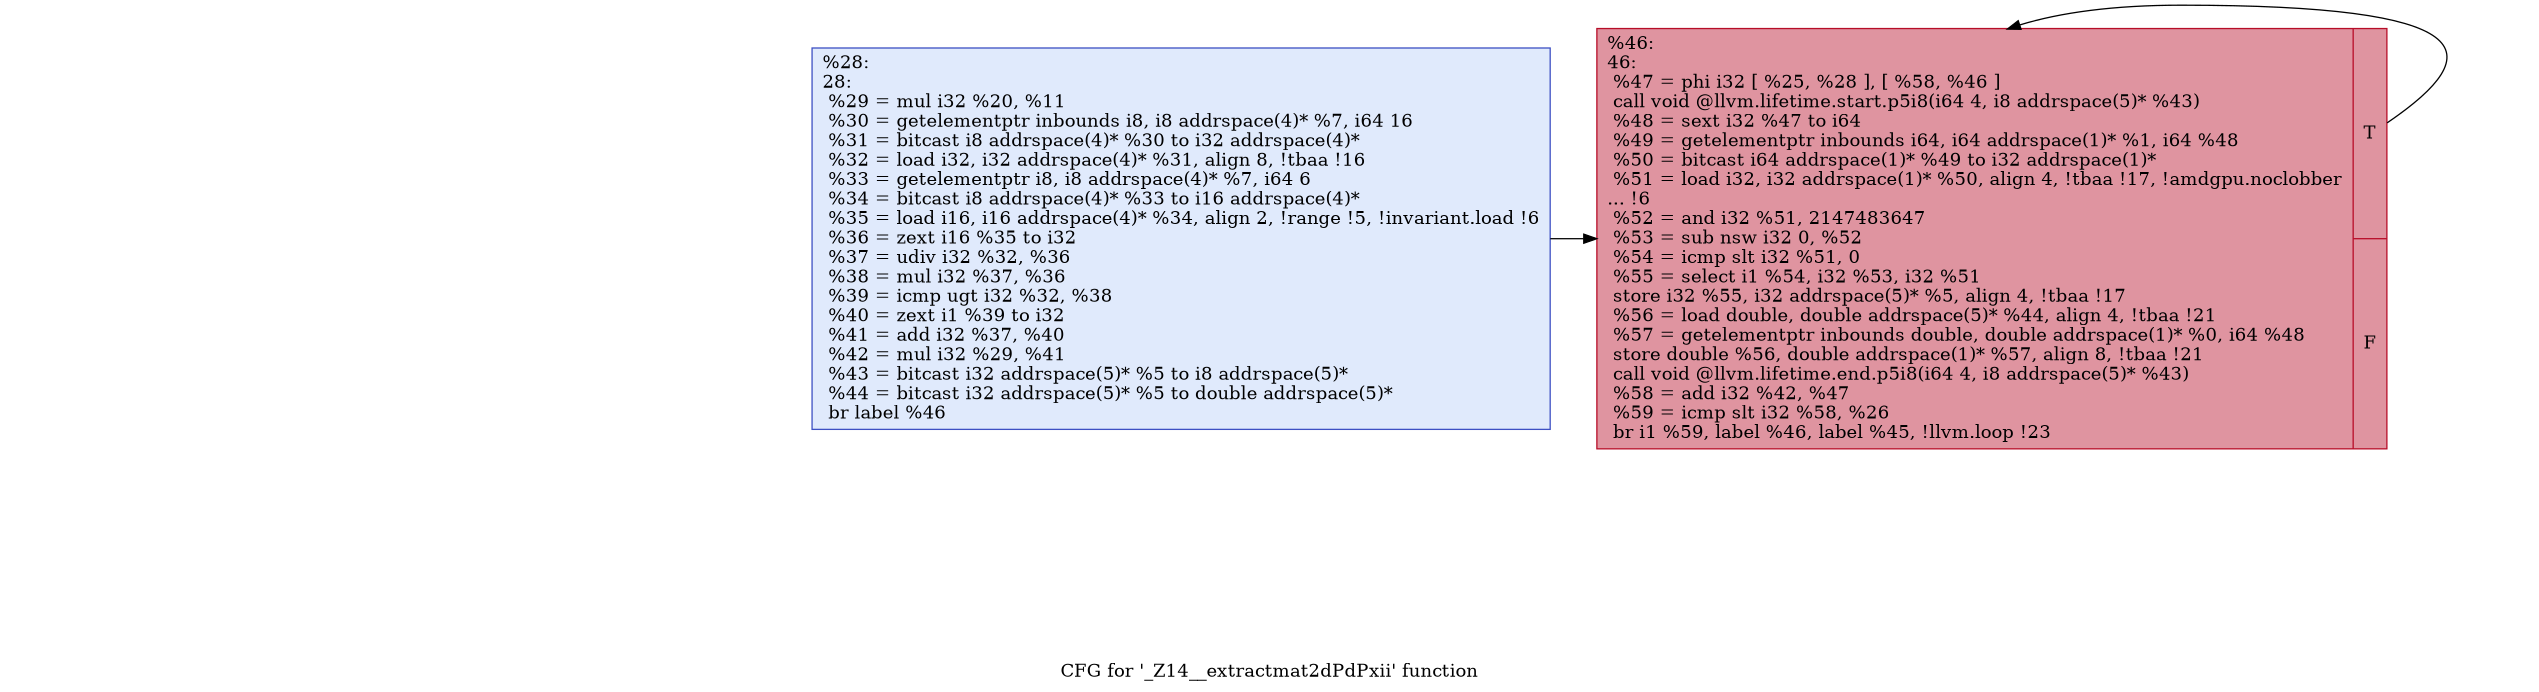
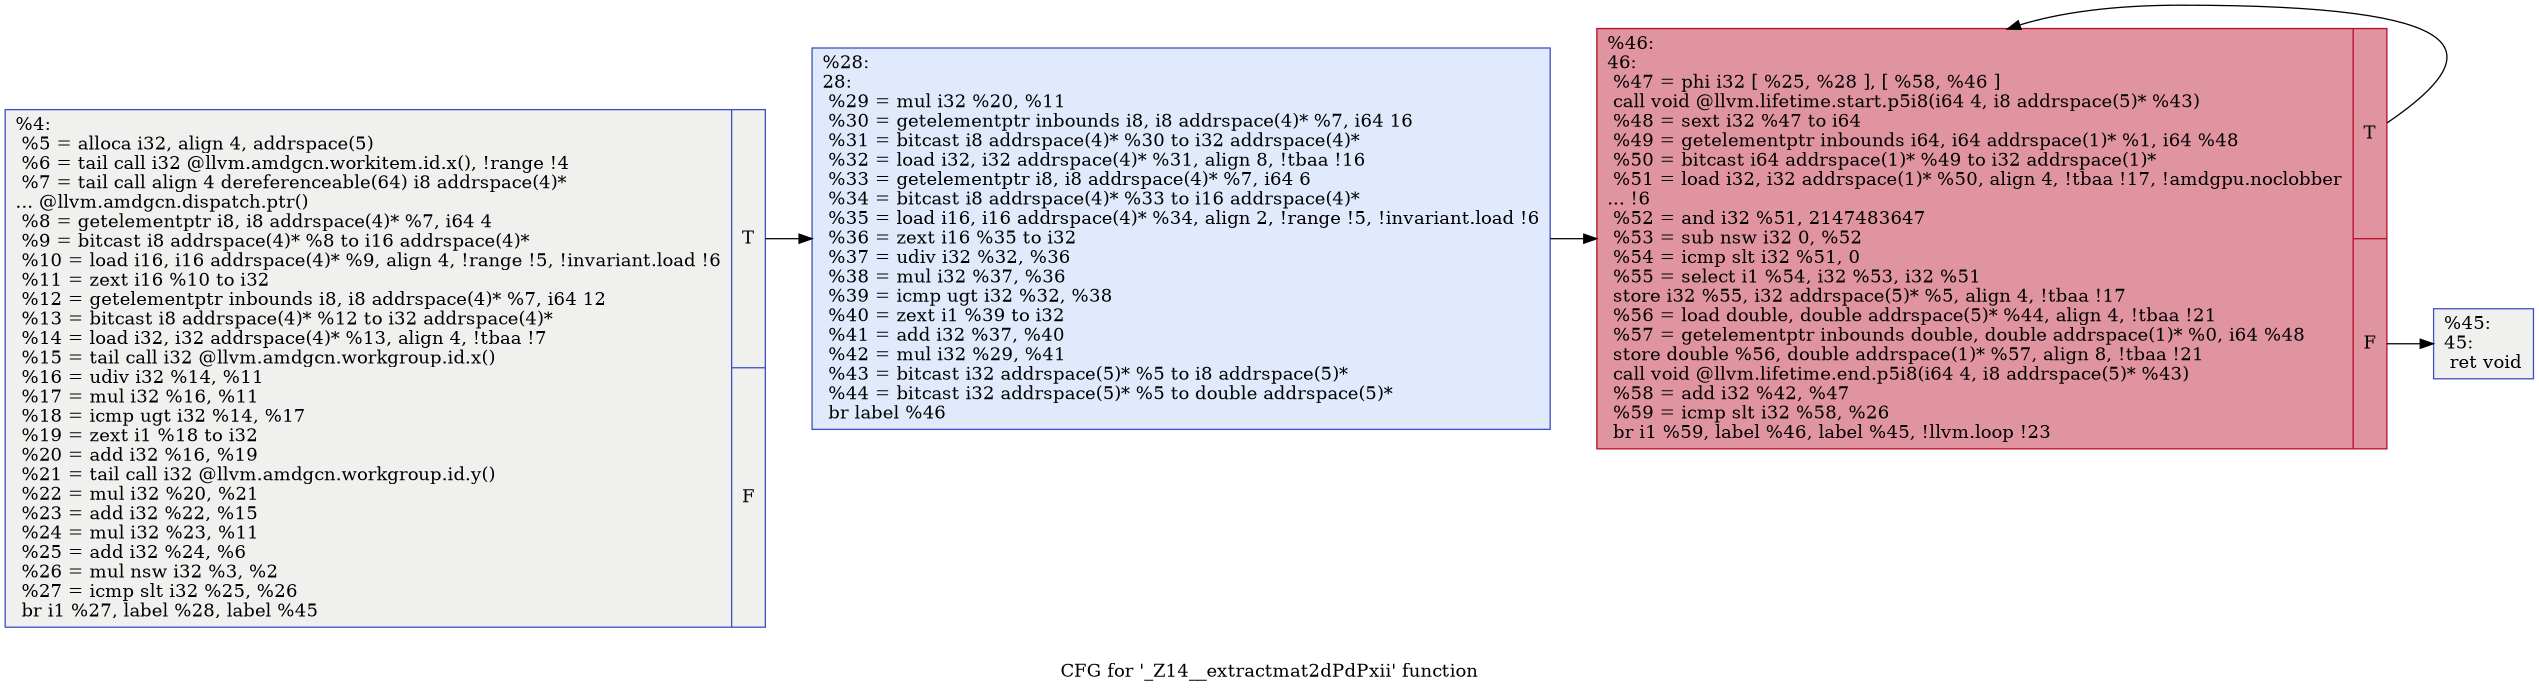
node "%45:": added
node "%4:": added
